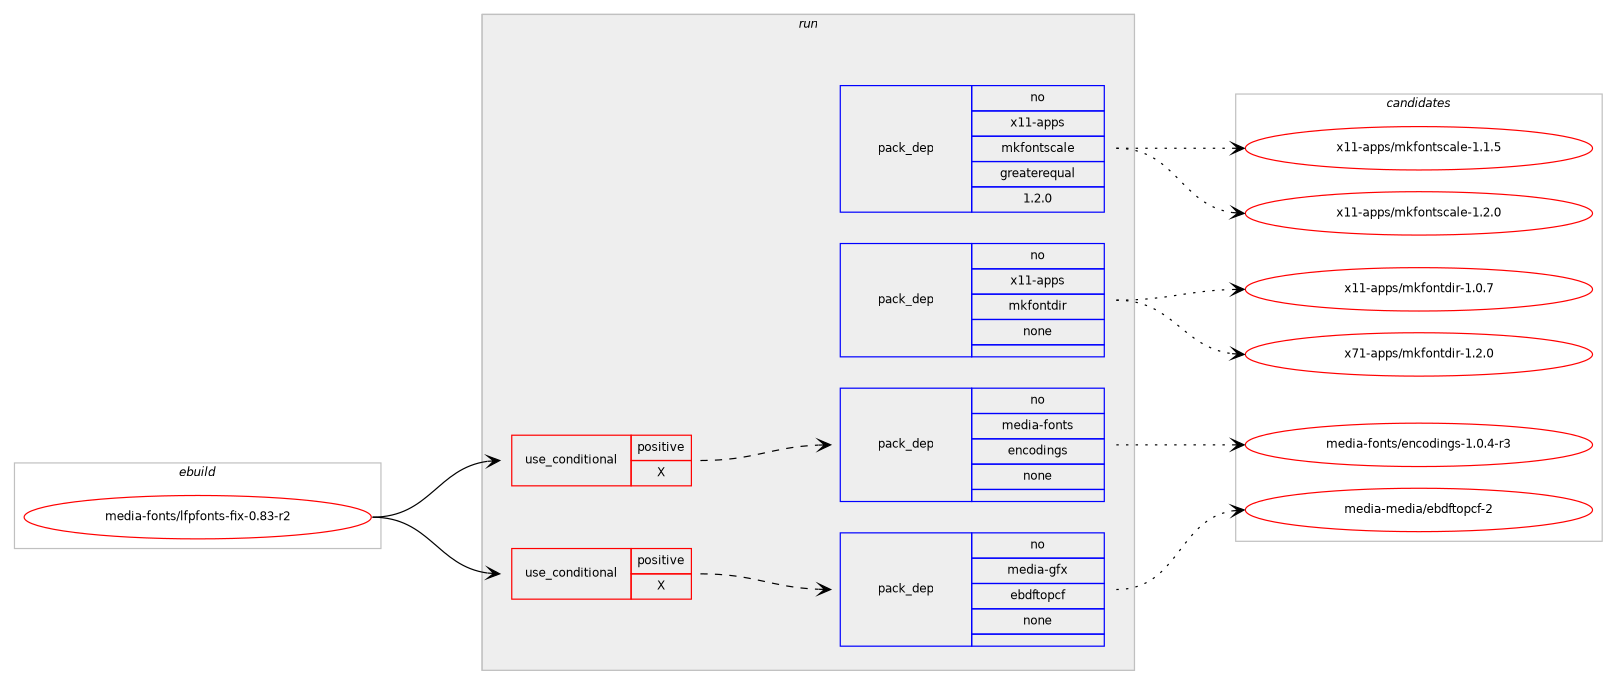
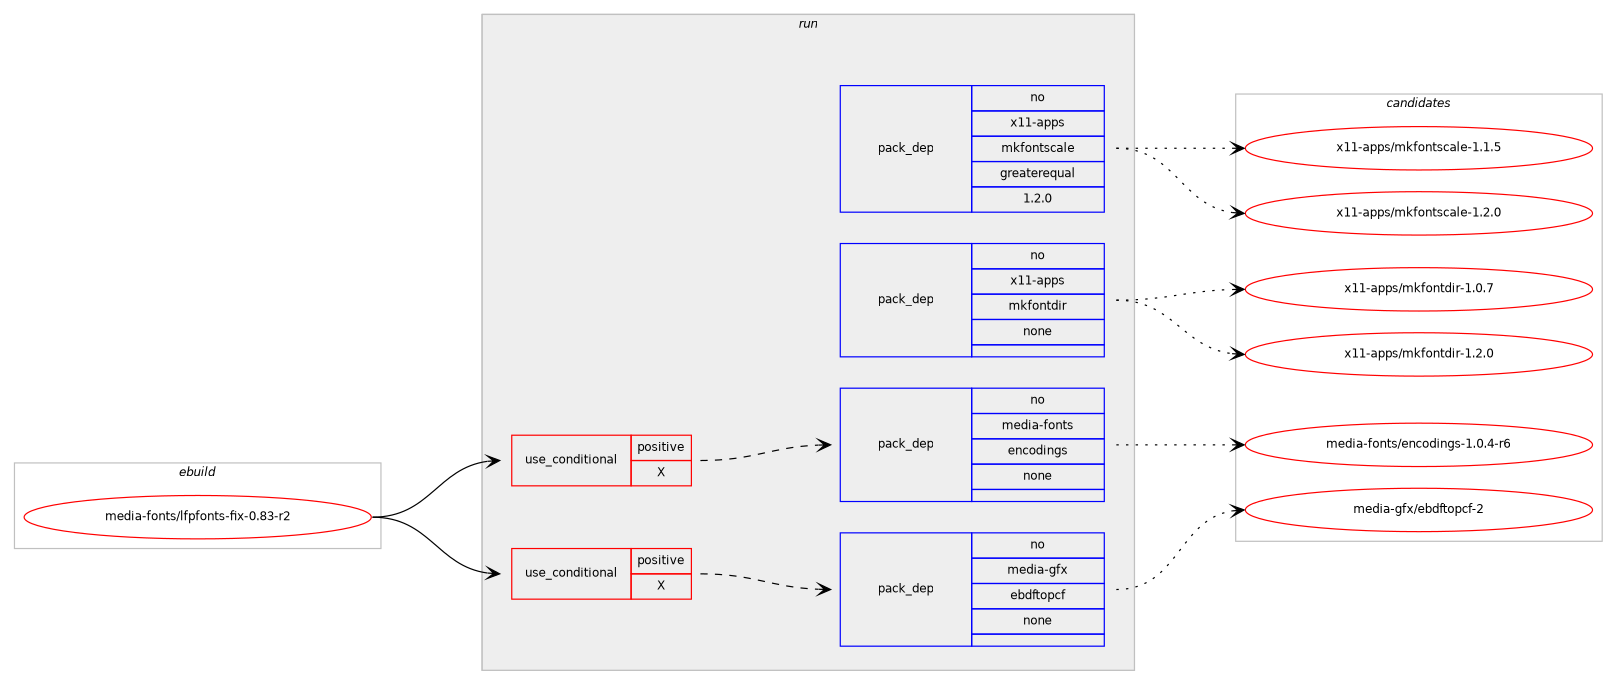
node "x71-apps/mkfontdir-1.2.0": label "x71-apps/mkfontdir-1.2.0" -> "x11-apps/mkfontdir-1.2.0"
node "media-fonts/encodings-1.0.4-r3": label "media-fonts/encodings-1.0.4-r3" -> "media-fonts/encodings-1.0.4-r6"
node "media-media/ebdftopcf-2": label "media-media/ebdftopcf-2" -> "media-gfx/ebdftopcf-2"
